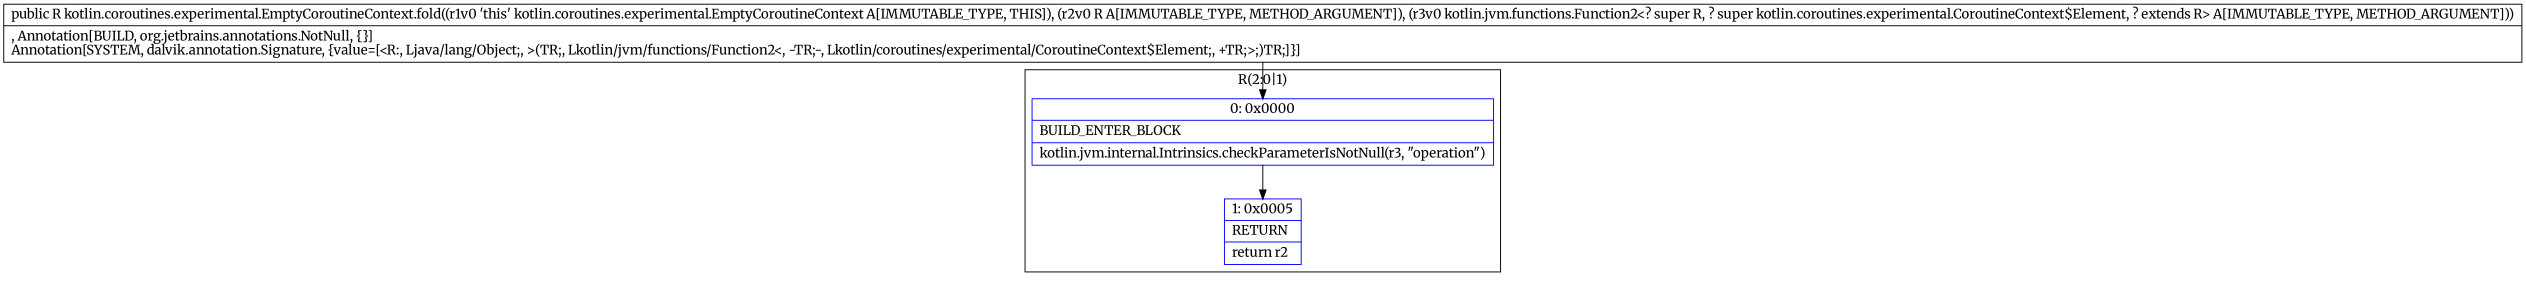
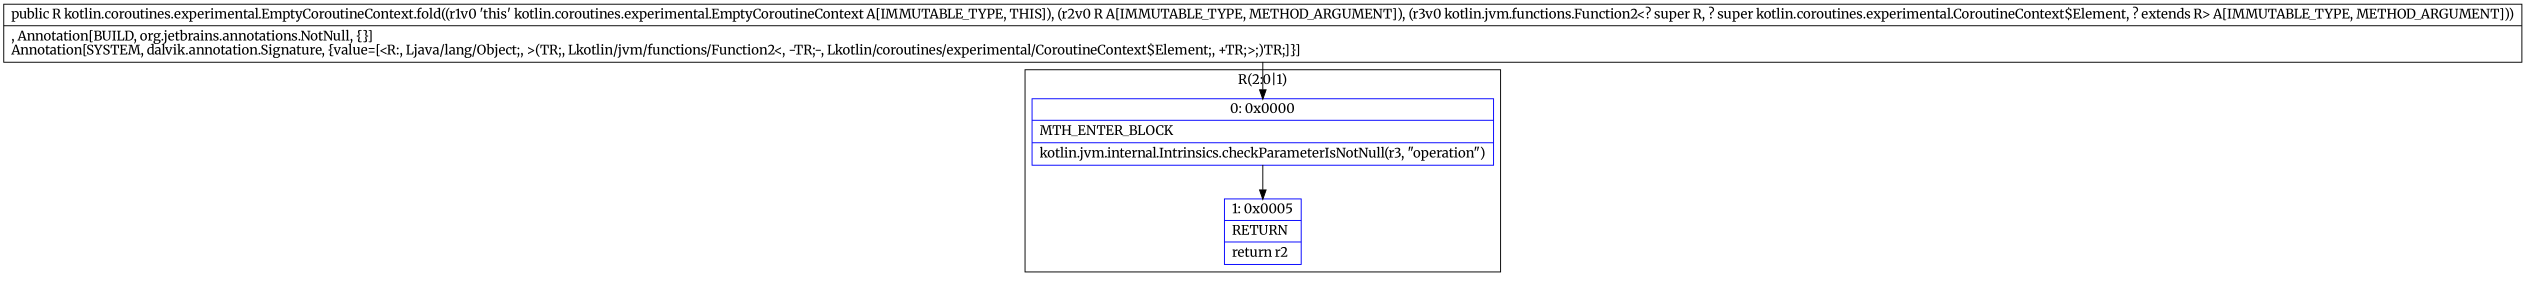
node "0: 0x0000": text "BUILD_ENTER_BLOCK" -> "MTH_ENTER_BLOCK"
